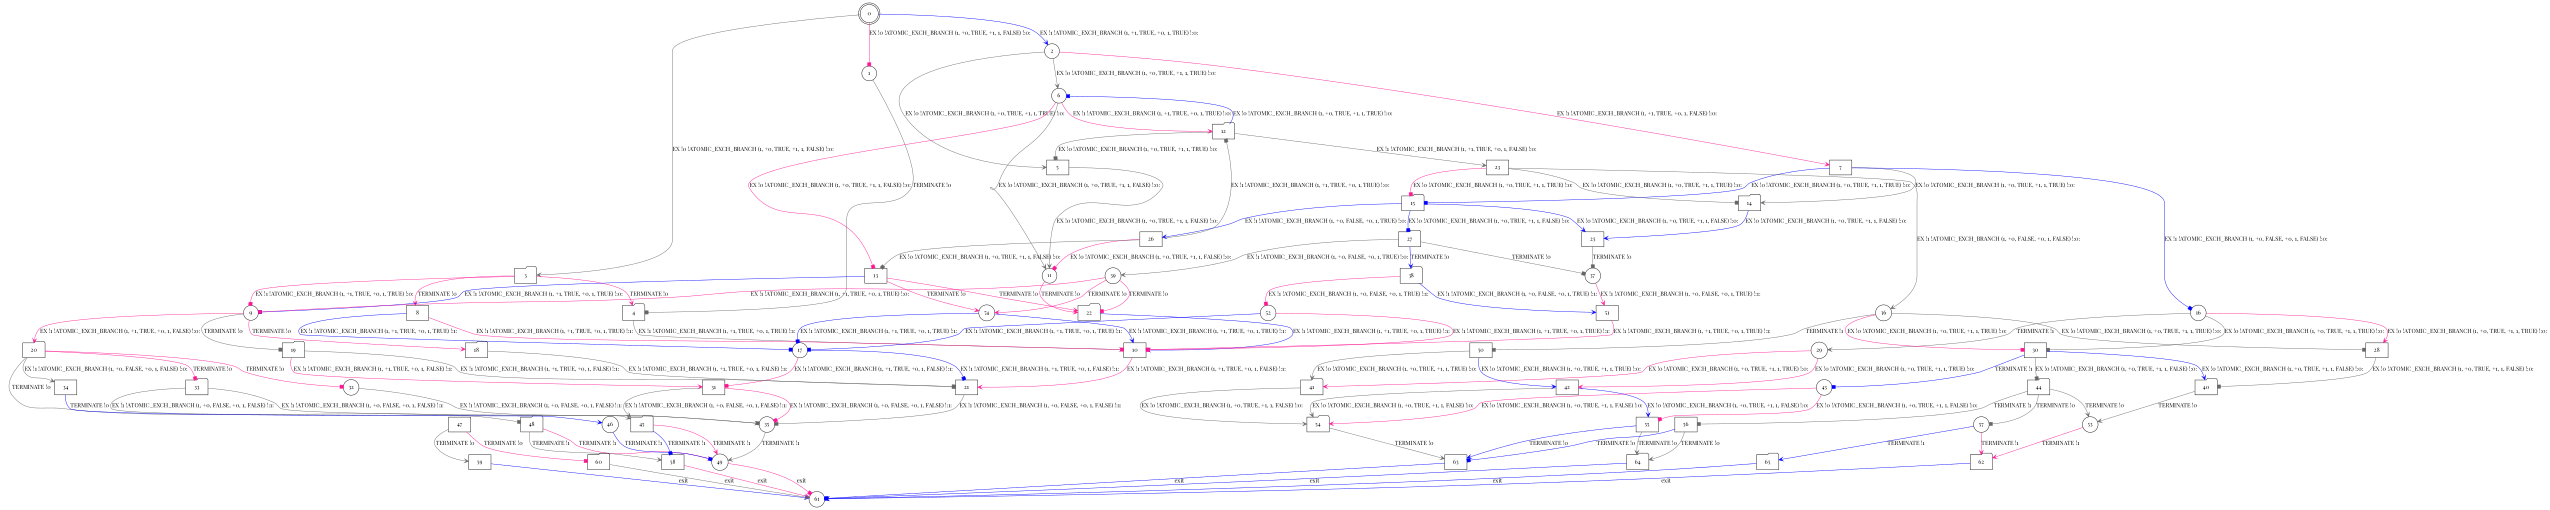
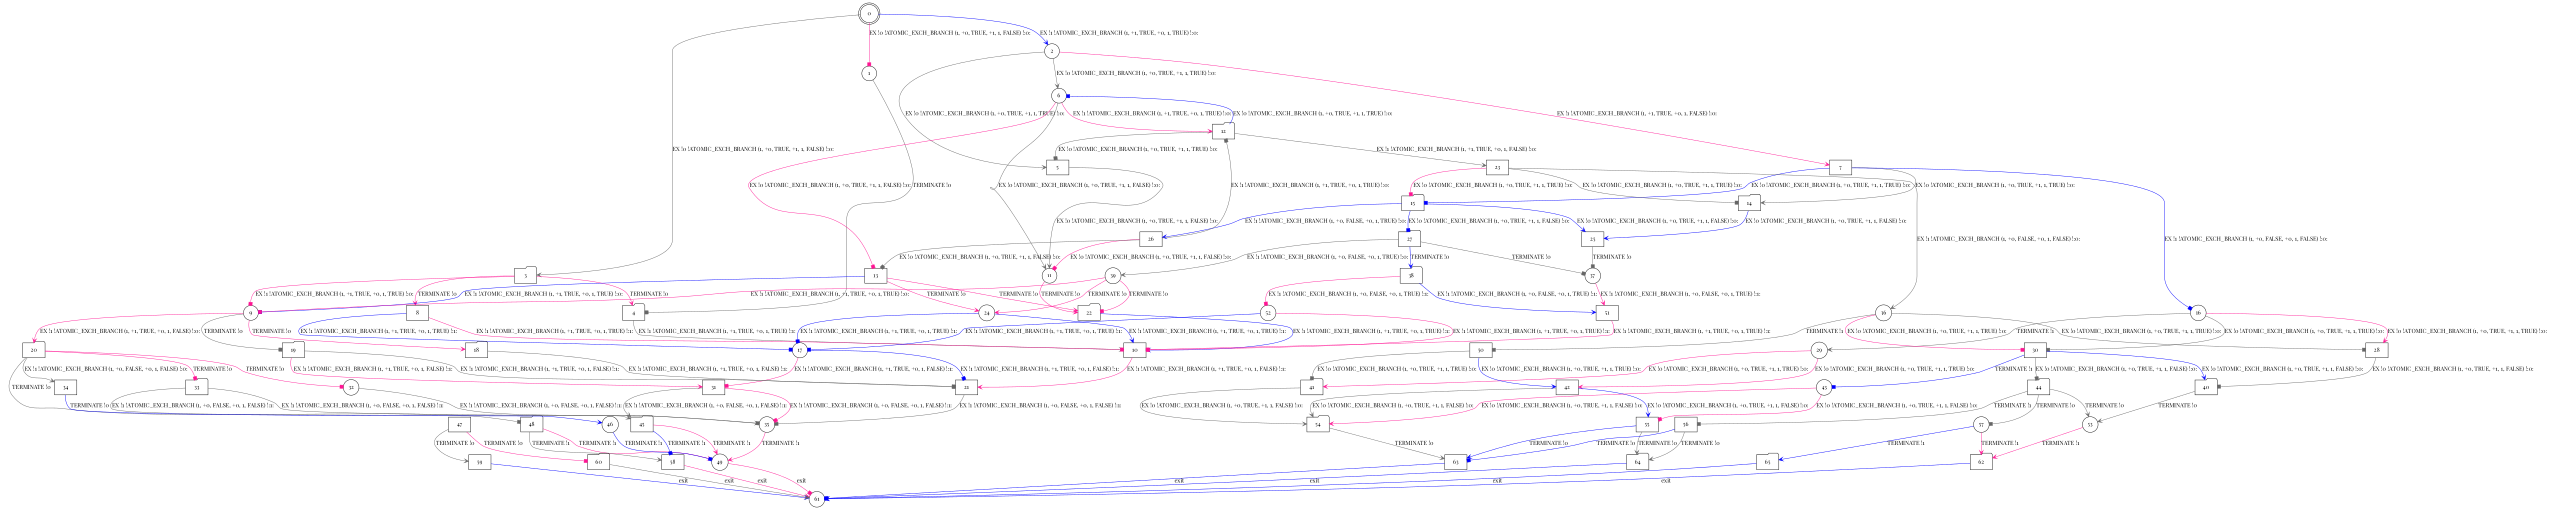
node "74": label "74" -> "24"
edge "50" -> "41": arrowhead vee -> box
edge "35" -> "49": color gray40 -> deeppink
